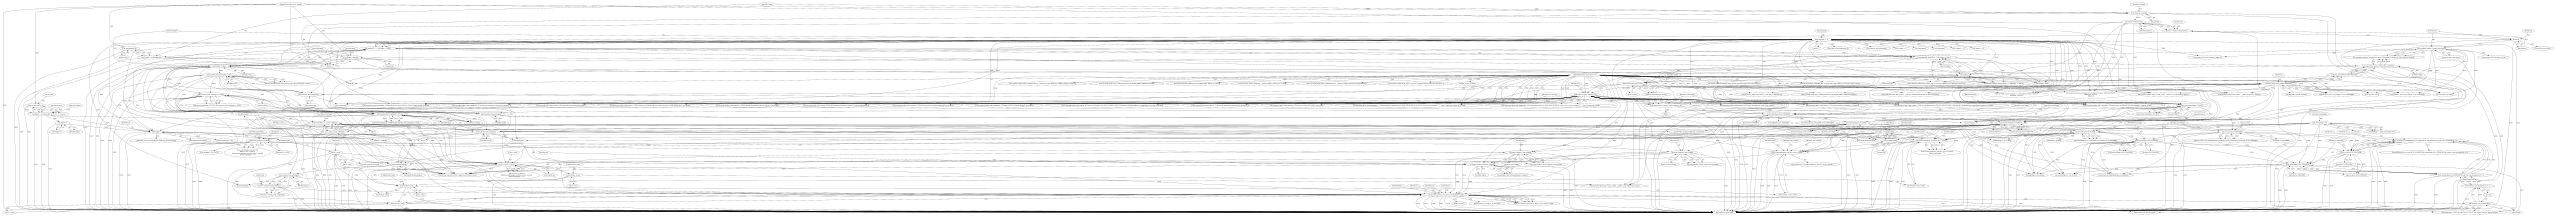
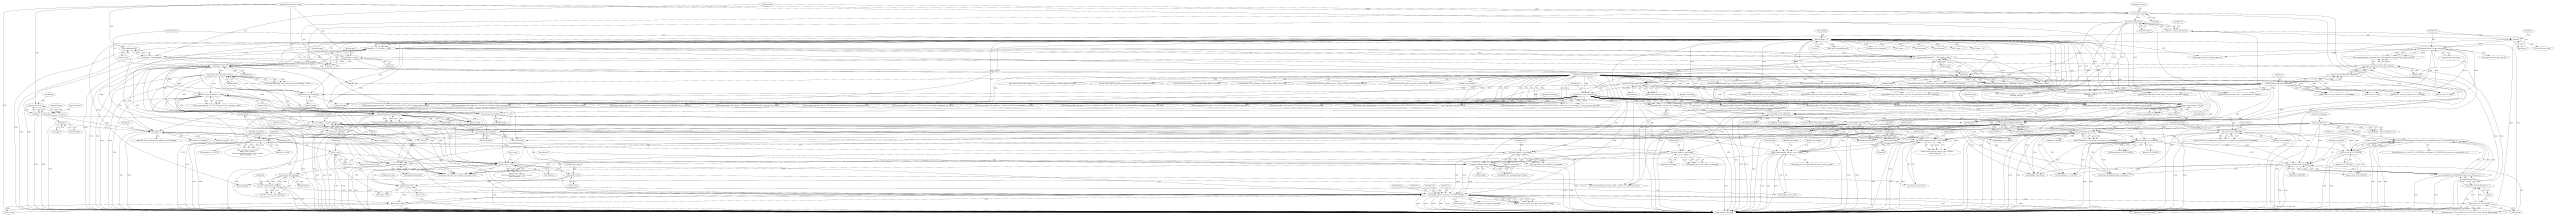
node "(Identifier,PRIV_CHAN_AUSPEX)": removed
